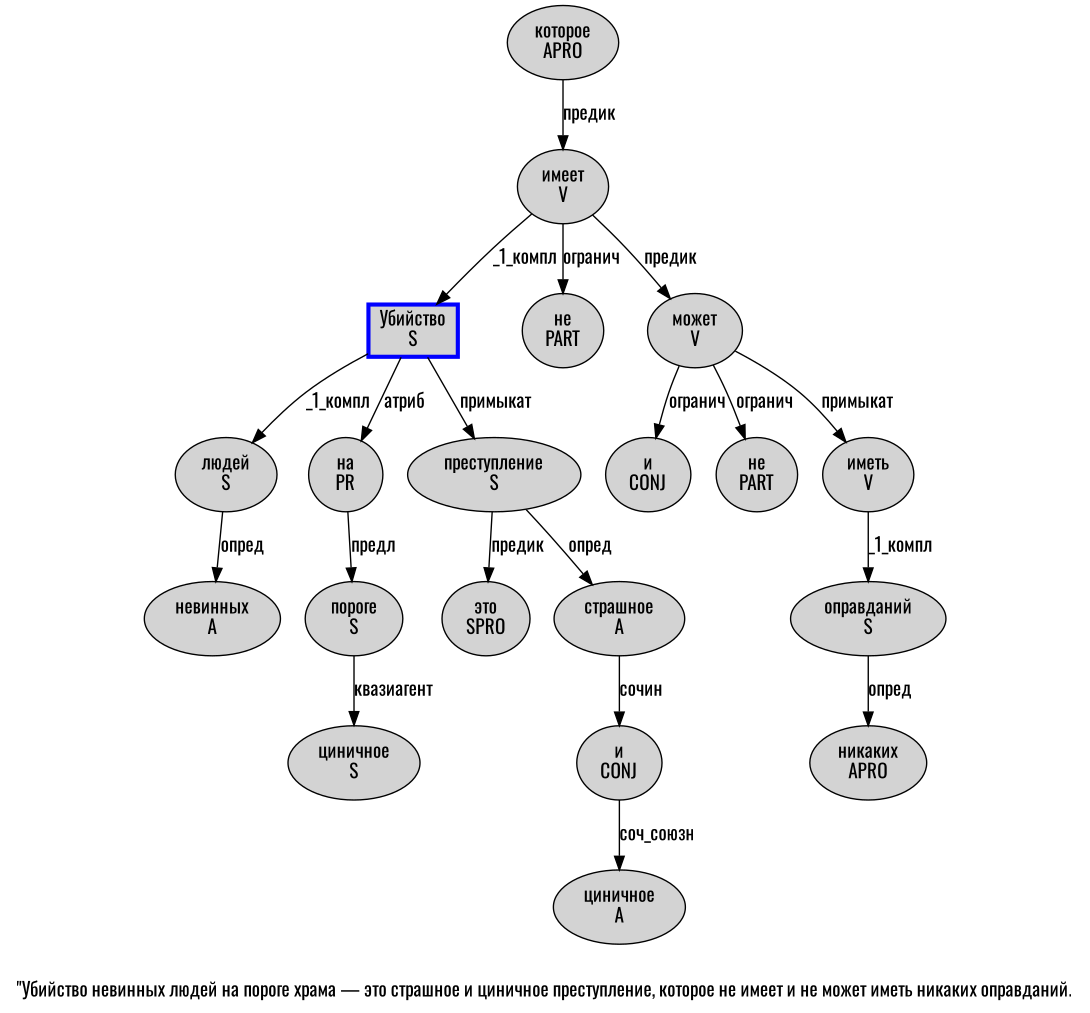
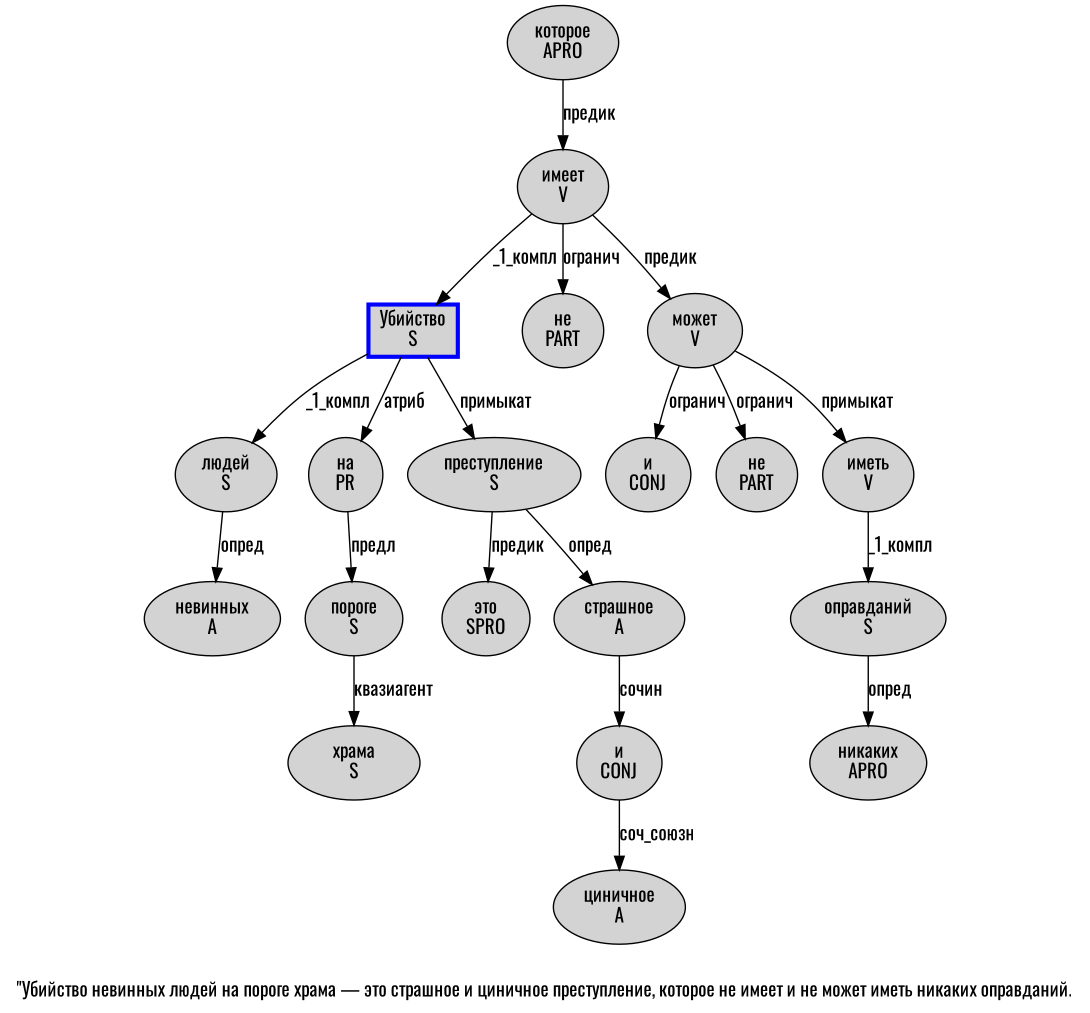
node "циничное S": label "циничное S" -> "храма S"
